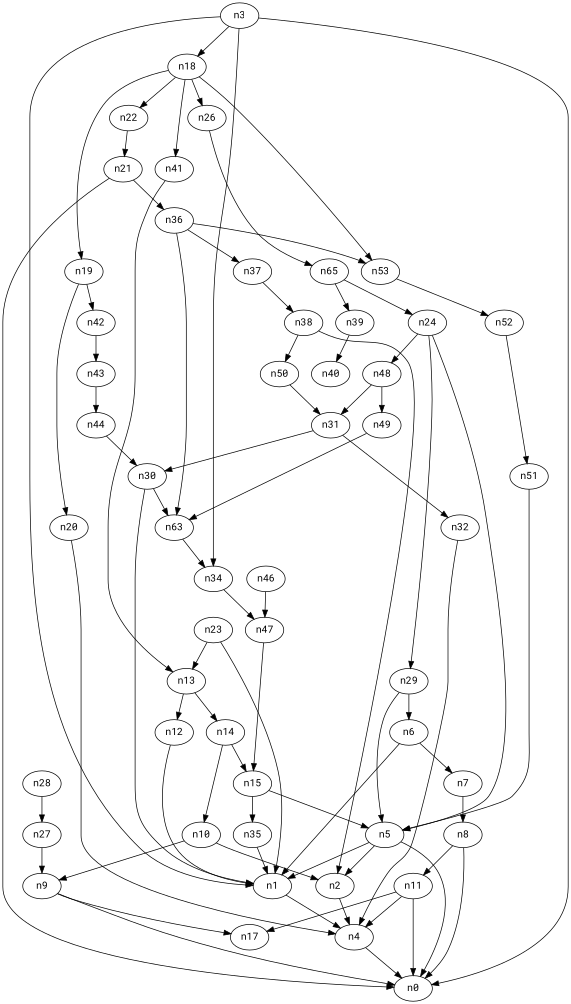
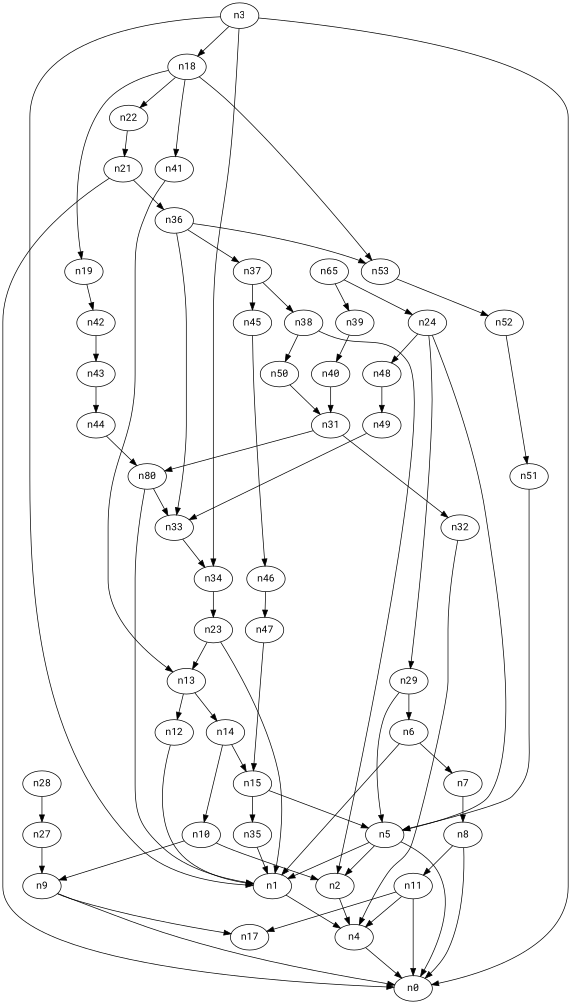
node "n26": removed
node "n45": added
edge "n48" -> "n31": now "n40" -> "n31"
node "n30": label "n30" -> "n80"
node "n20": removed
node "n63": label "n63" -> "n33"
edge "n34" -> "n47": now "n34" -> "n23"
